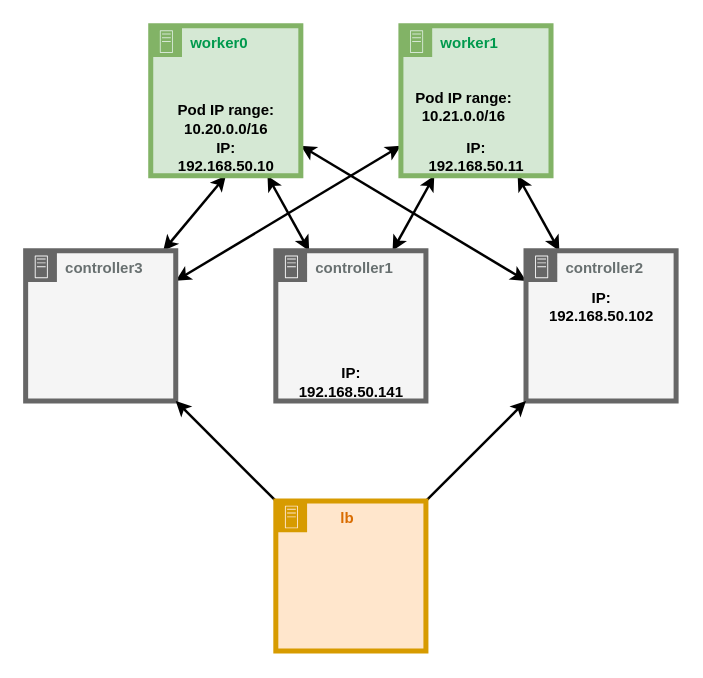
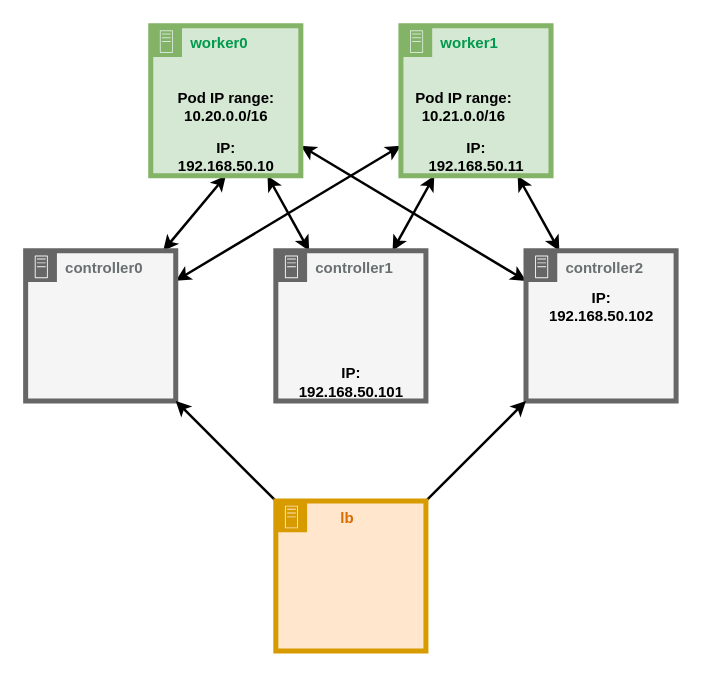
node "Pod IP range: 10.20.0.0/16": moved (226, 119) -> (226, 107)
node "controller3": label "controller3" -> "controller0"
node "IP: 192.168.50.141": label "IP: 192.168.50.141" -> "IP: 192.168.50.101"
